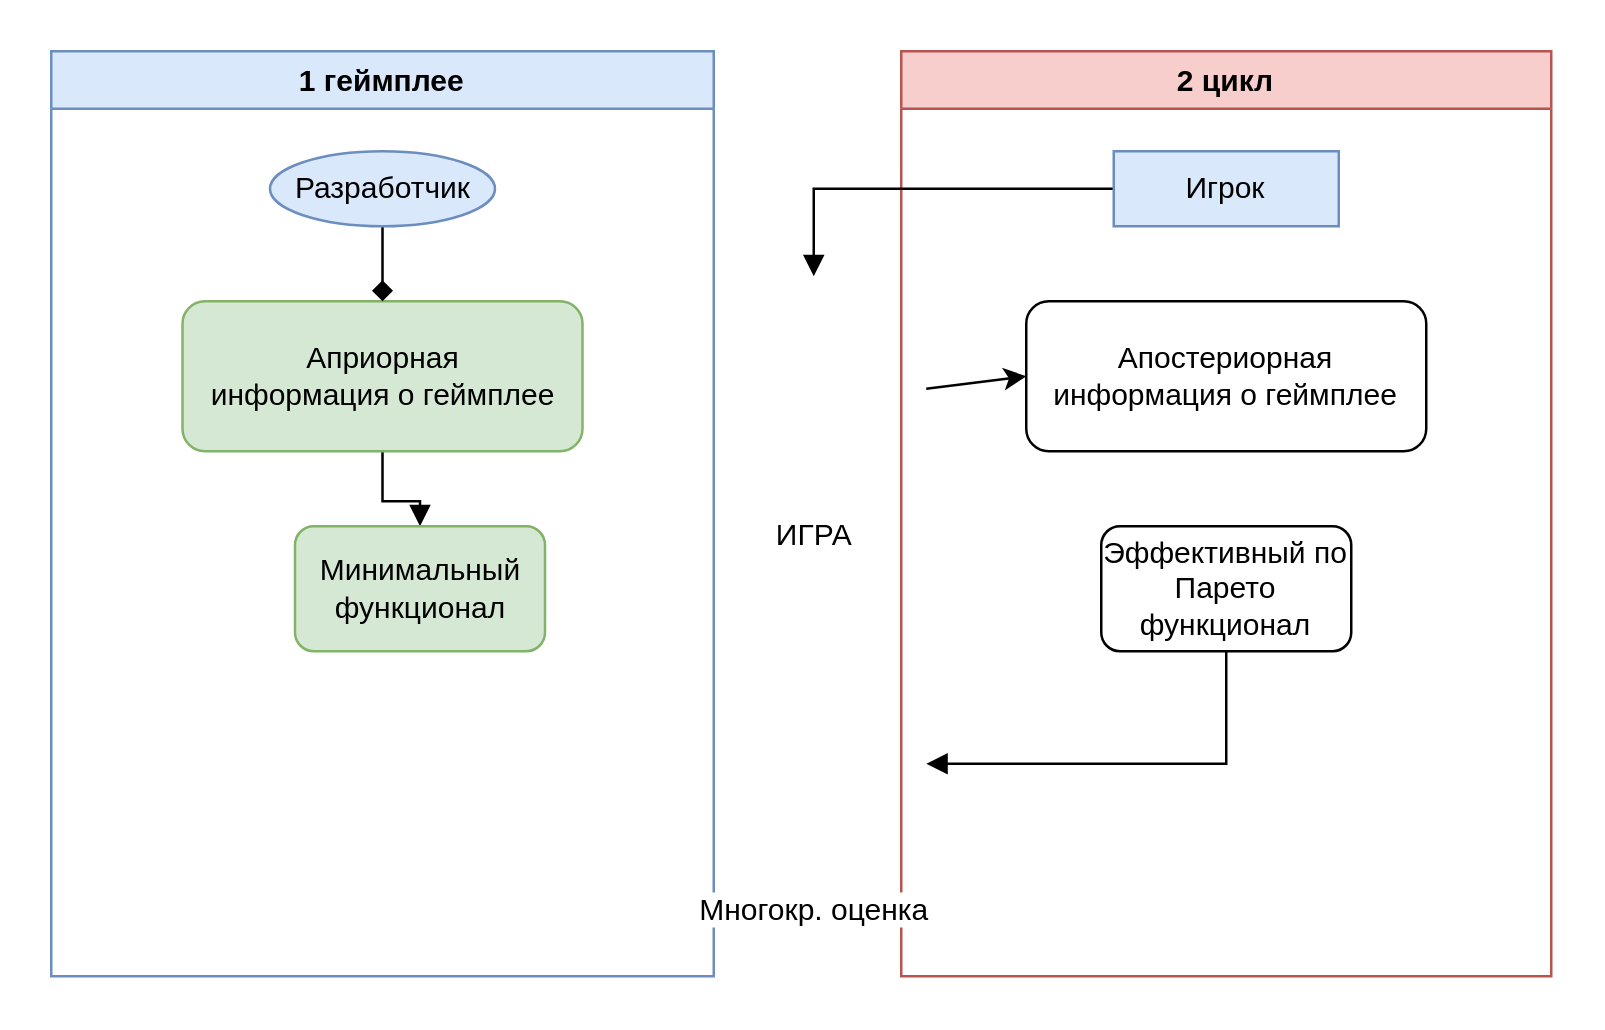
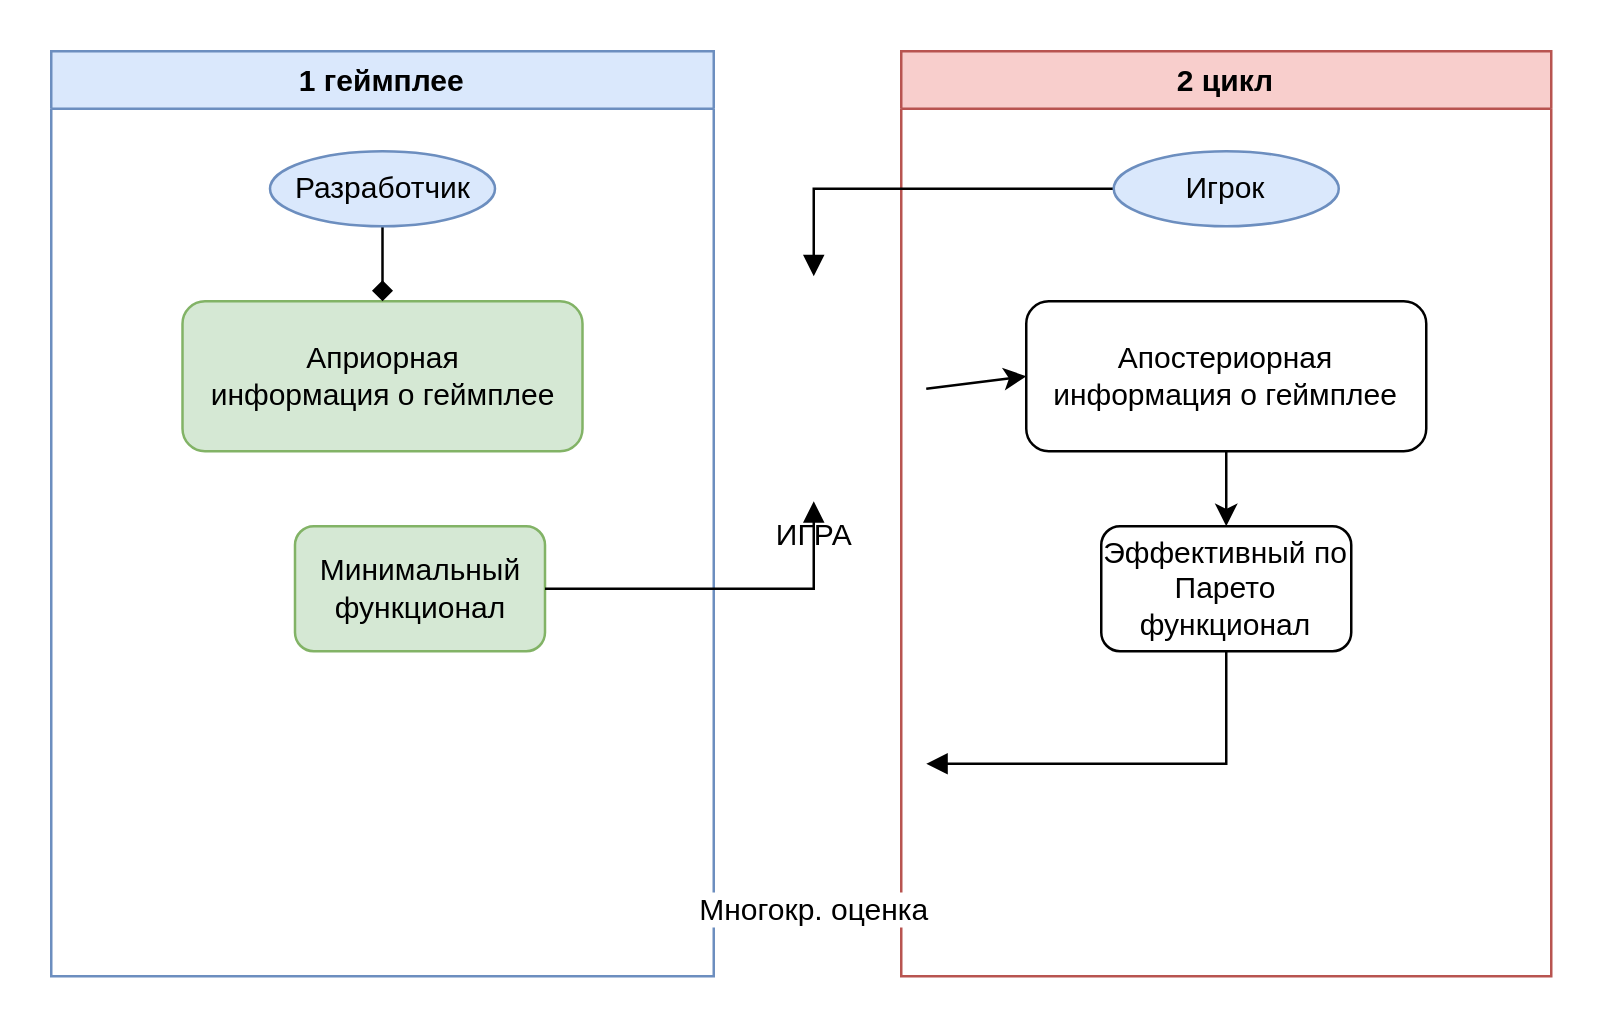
node "Игрок": shape rectangle -> ellipse
edge "Априорная информация о геймплее" -> "Минимальный функционал": removed
edge "Апостериорная информация о геймплее" -> "Эффективный по Парето функционал": added
edge "Минимальный функционал" -> "ИГРА": added
